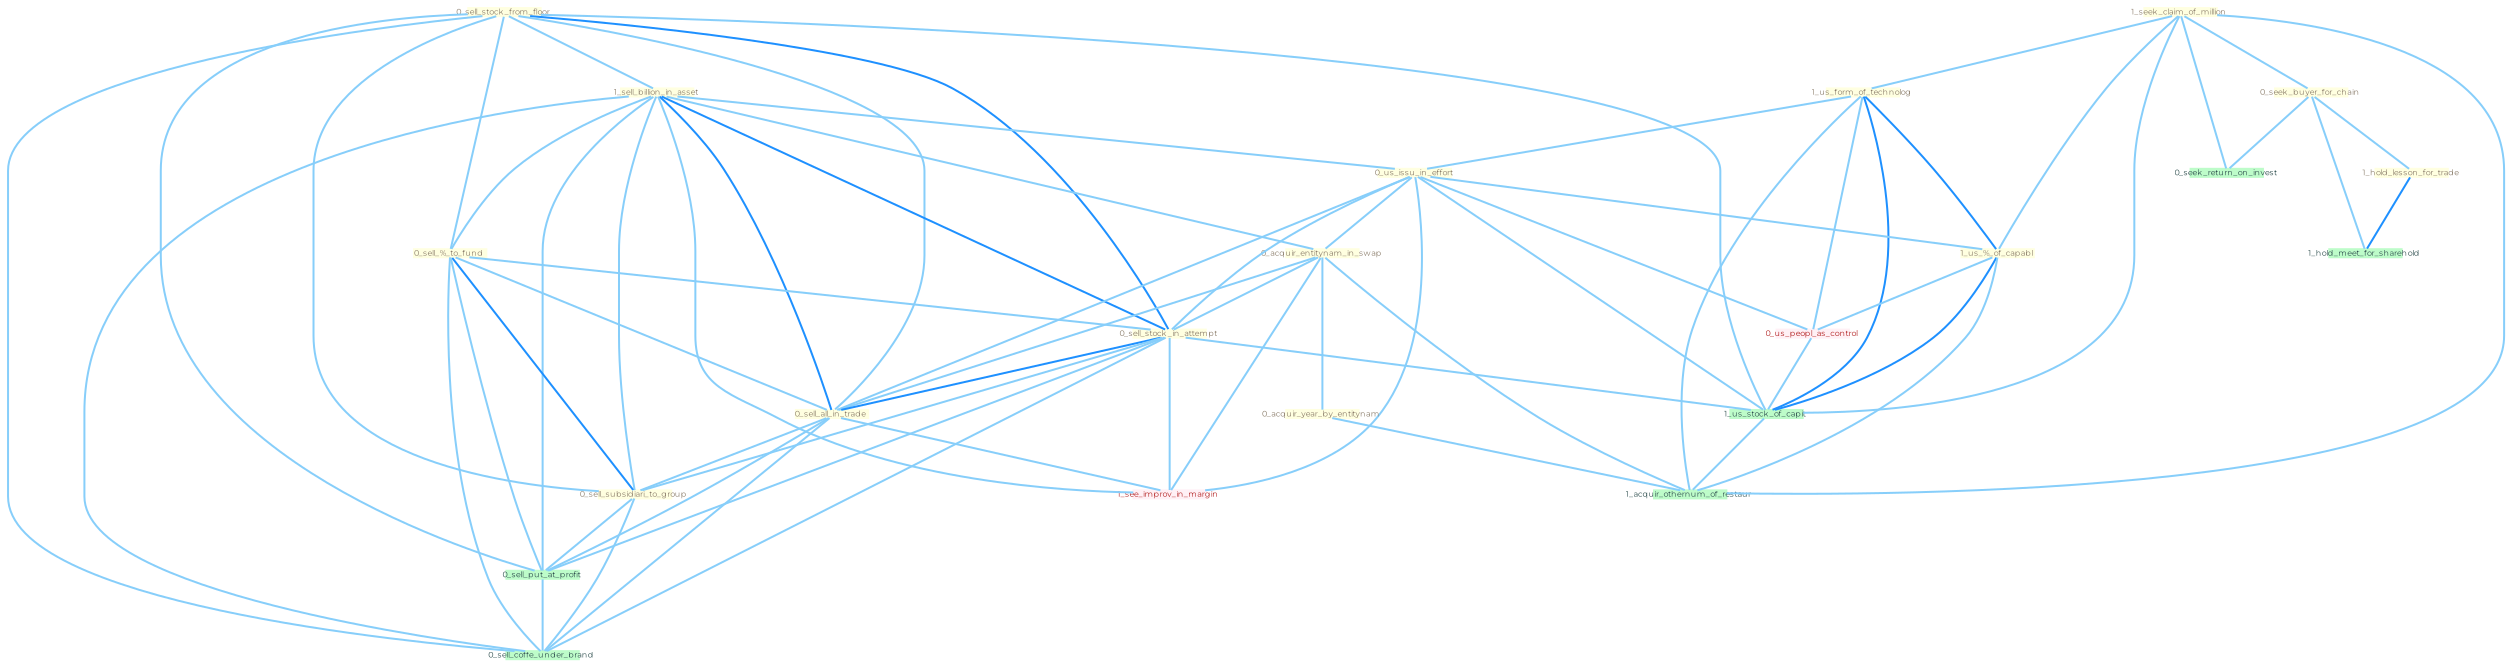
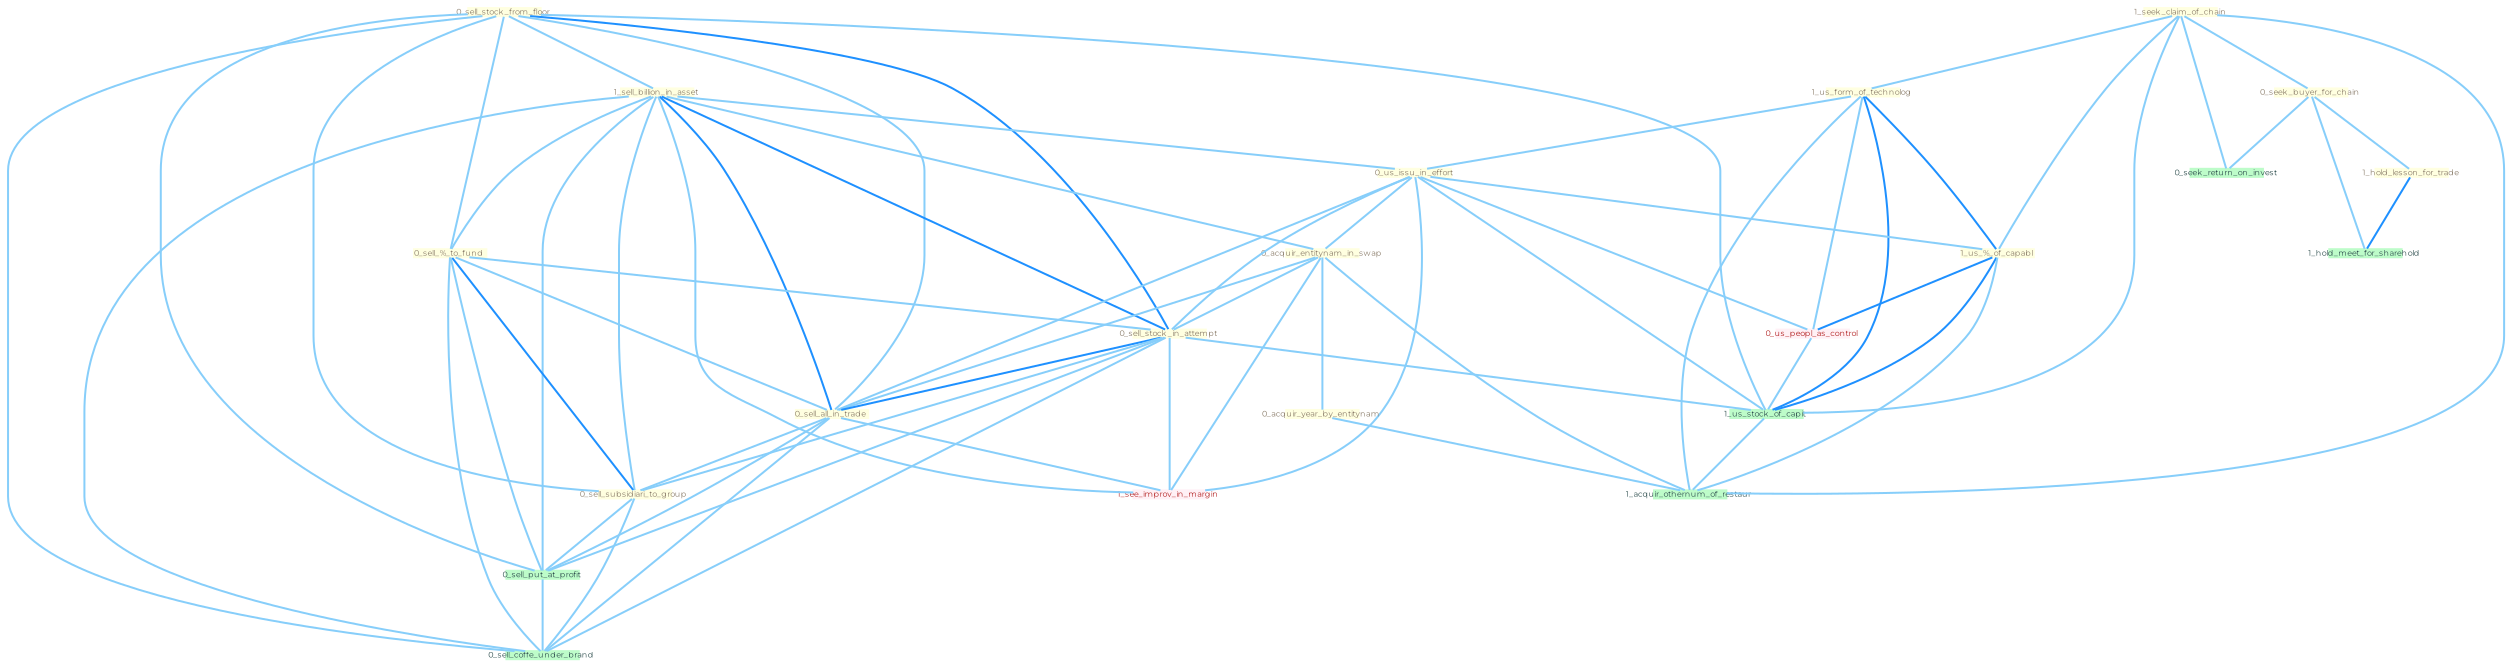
node "1_seek_claim_of_million": label "1_seek_claim_of_million" -> "1_seek_claim_of_chain"
edge "1_us_%_of_capabl" -- "0_us_peopl_as_control": color #87cefa -> #1e90ff
